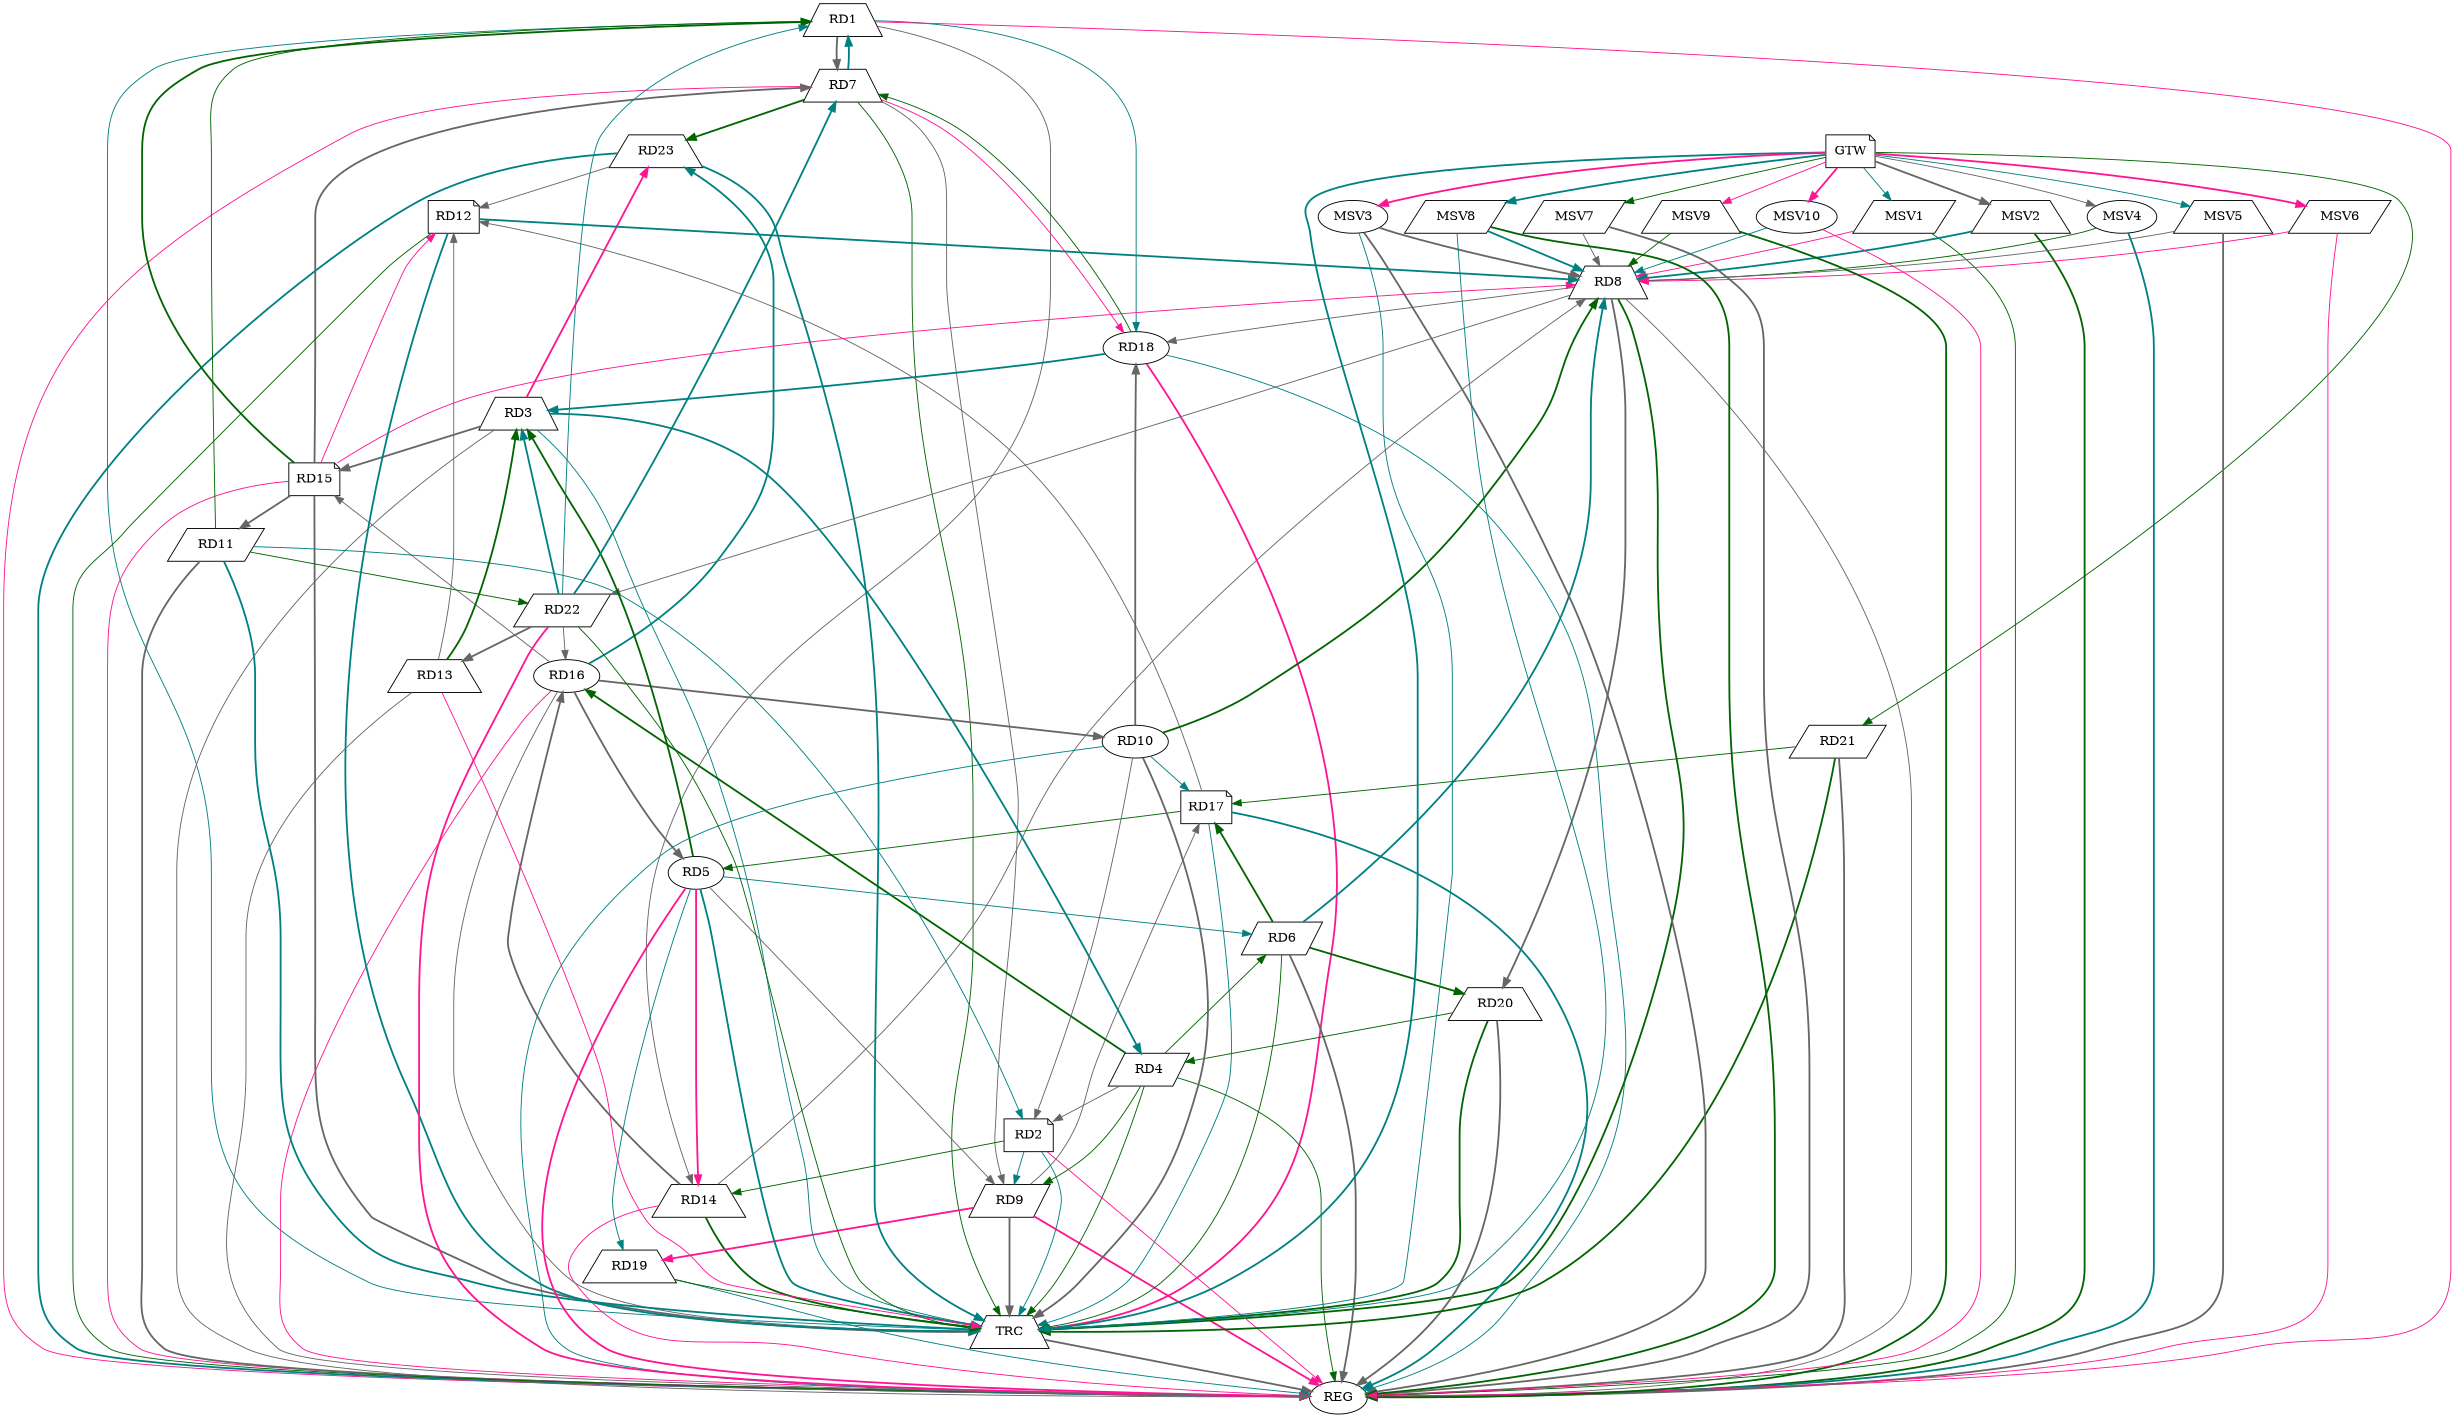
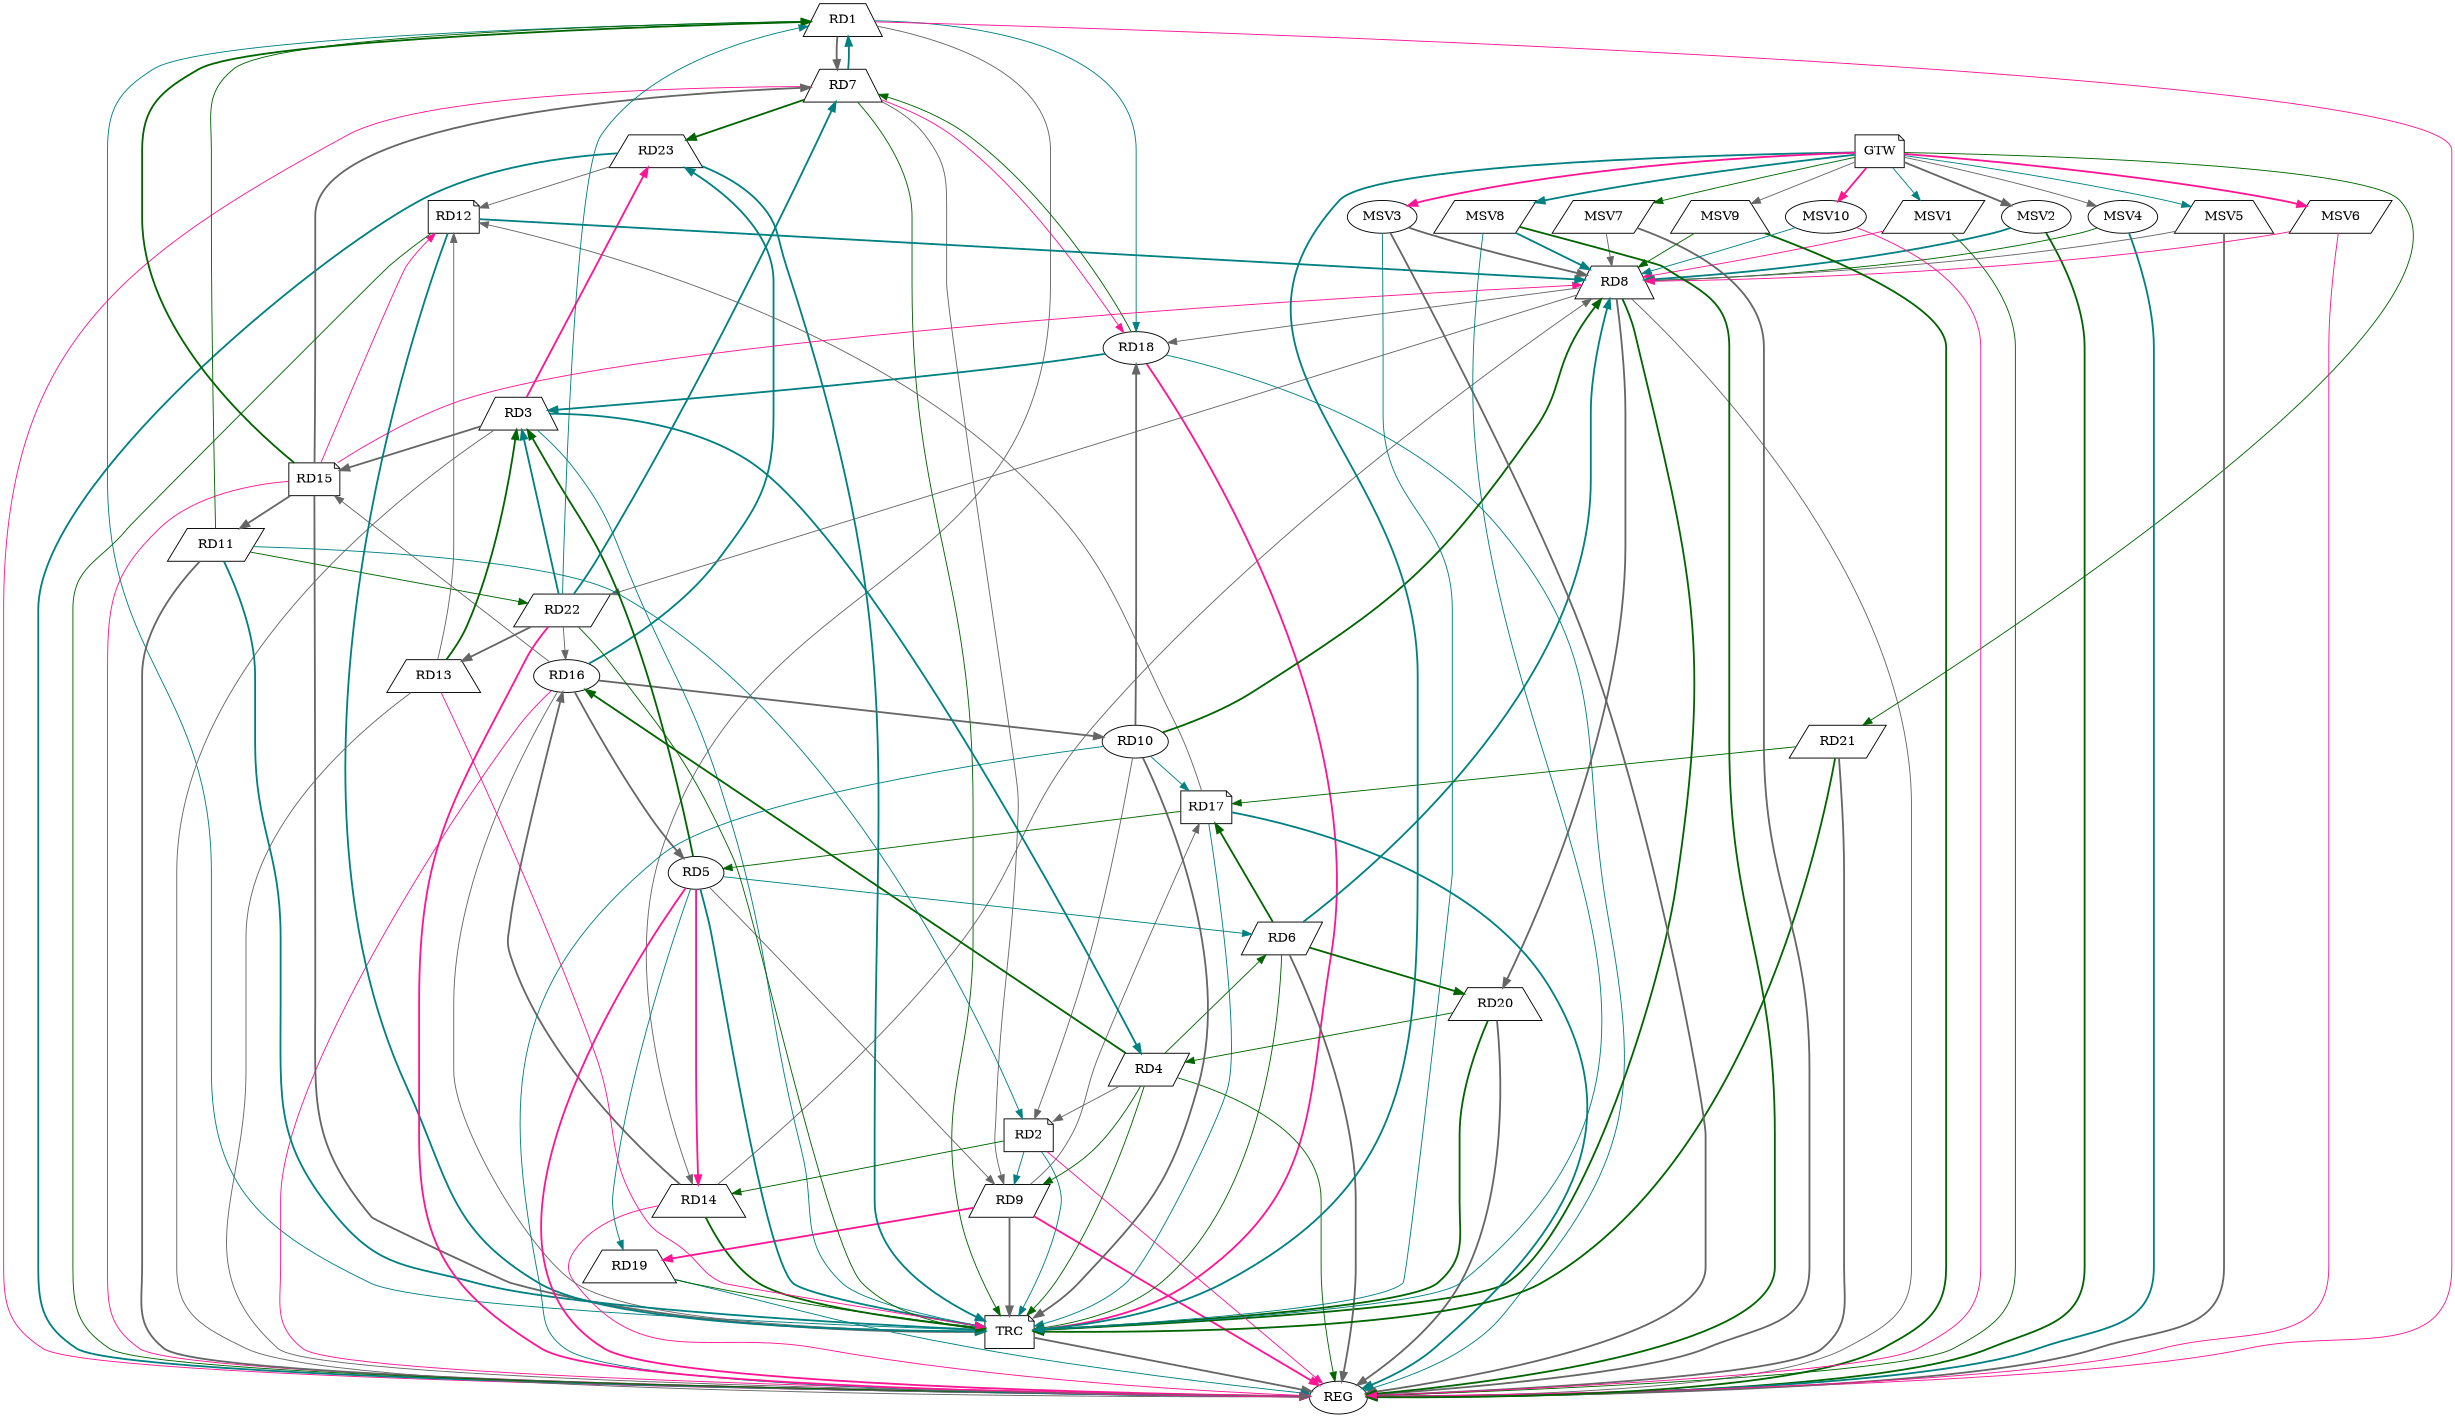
edge "GTW" -> "MSV9": color deeppink -> gray40
node "MSV2": shape trapezium -> ellipse
node "TRC": shape trapezium -> note
